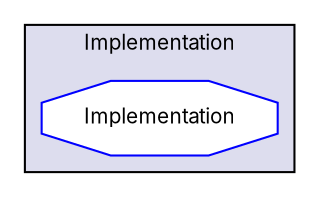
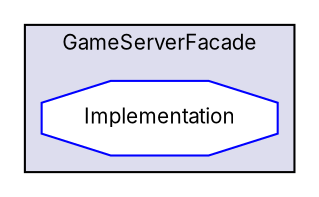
cluster "Implementation": label "Implementation" -> "GameServerFacade"
